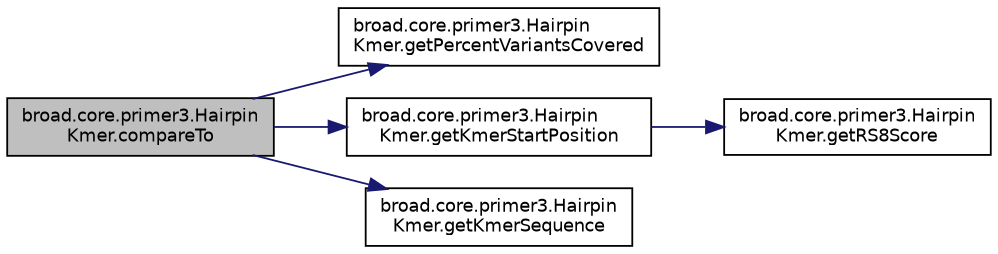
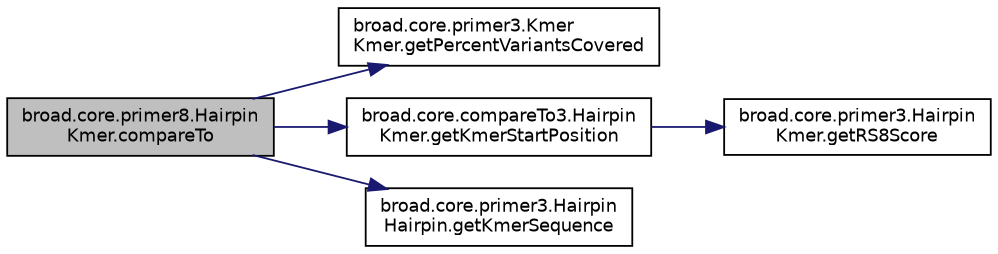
node "broad.core.primer3.Hairpin Kmer.getPercentVariantsCovered": label "broad.core.primer3.Hairpin Kmer.getPercentVariantsCovered" -> "broad.core.primer3.Kmer Kmer.getPercentVariantsCovered"
node "broad.core.primer3.Hairpin Kmer.compareTo": label "broad.core.primer3.Hairpin Kmer.compareTo" -> "broad.core.primer8.Hairpin Kmer.compareTo"
node "broad.core.primer3.Hairpin Kmer.getKmerStartPosition": label "broad.core.primer3.Hairpin Kmer.getKmerStartPosition" -> "broad.core.compareTo3.Hairpin Kmer.getKmerStartPosition"
node "broad.core.primer3.Hairpin Kmer.getKmerSequence": label "broad.core.primer3.Hairpin Kmer.getKmerSequence" -> "broad.core.primer3.Hairpin Hairpin.getKmerSequence"
